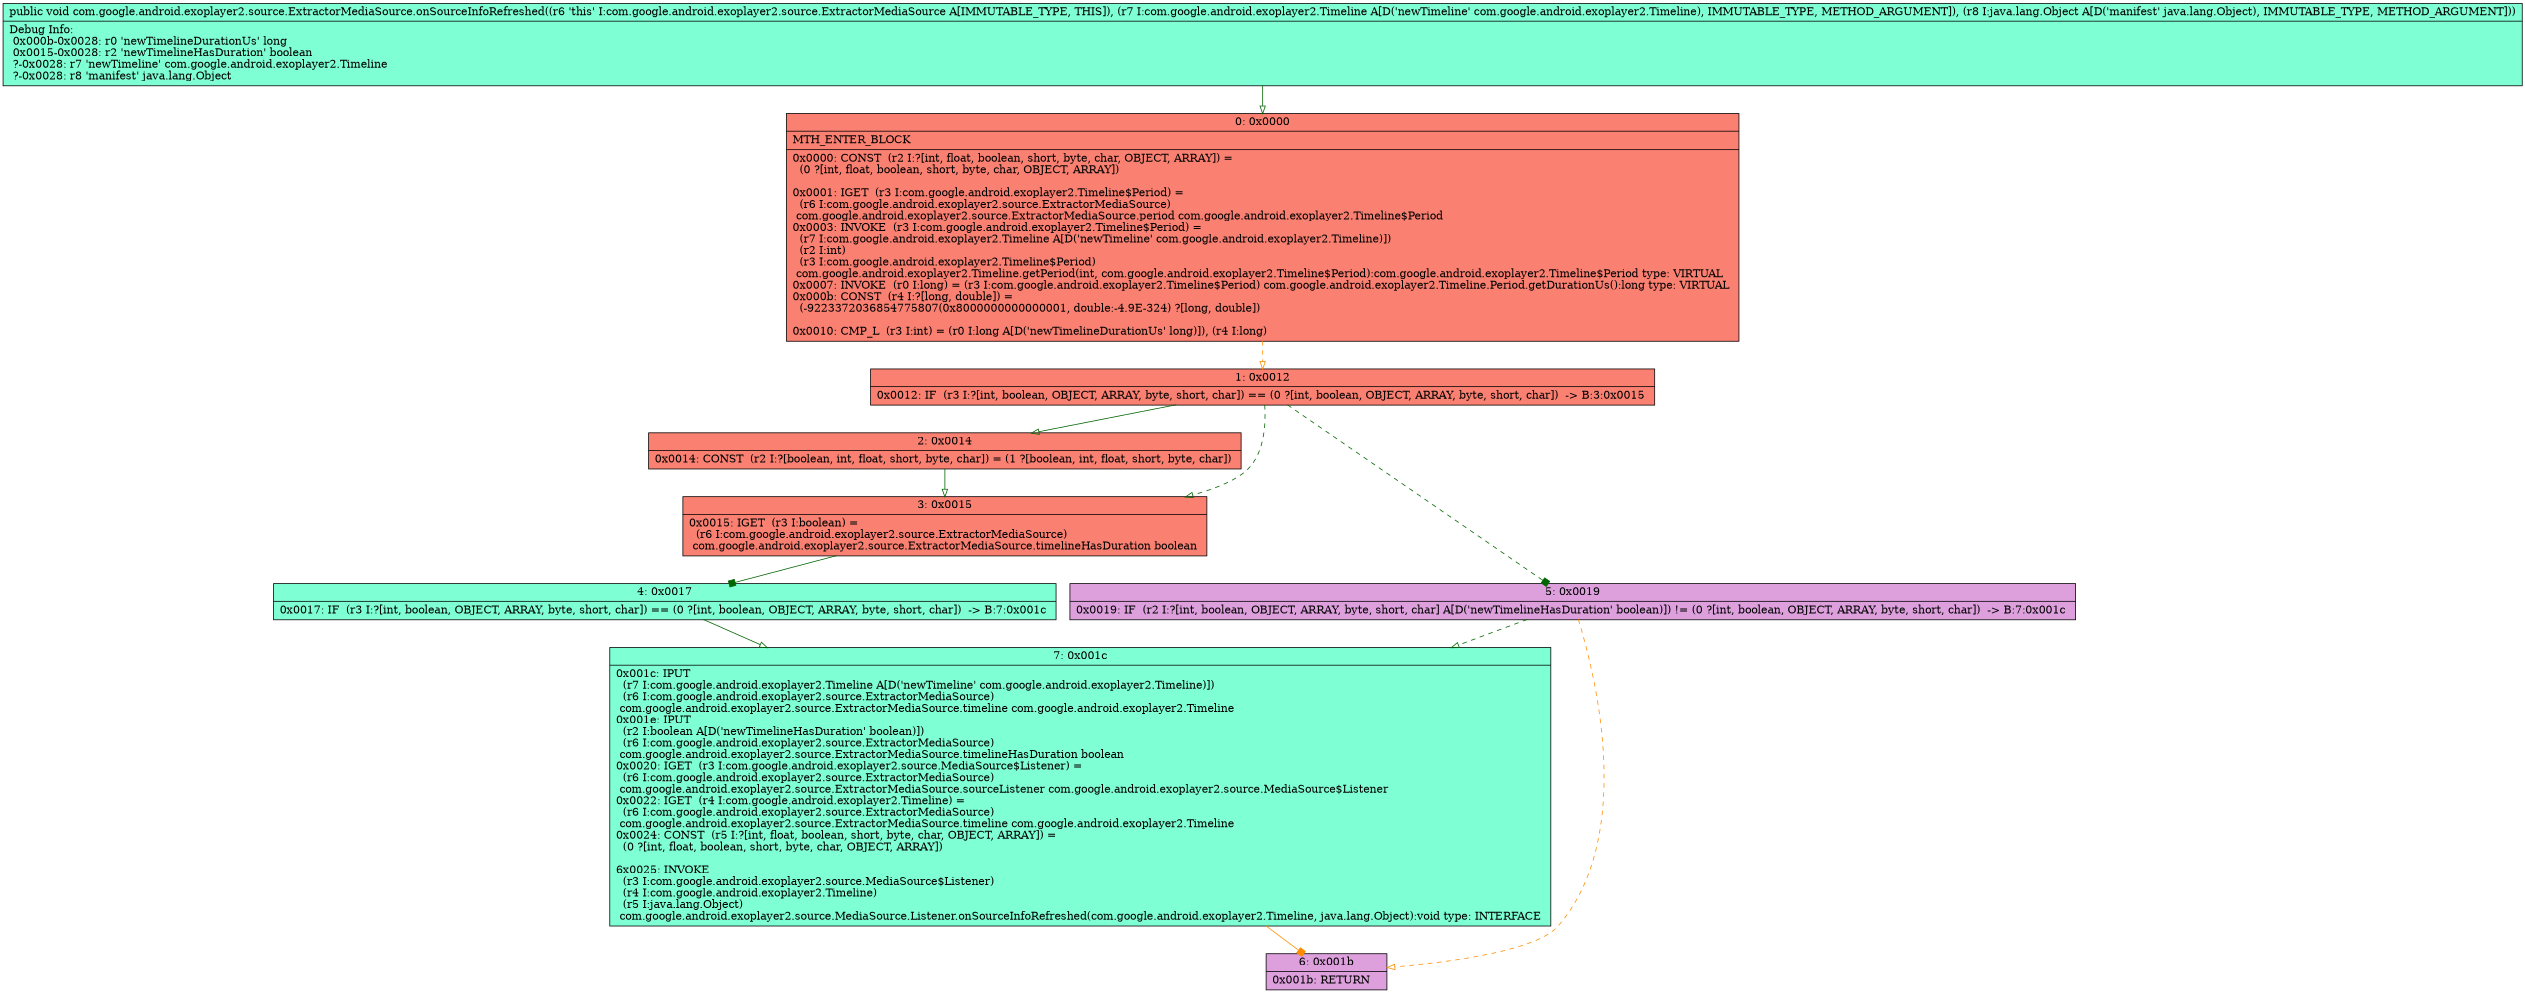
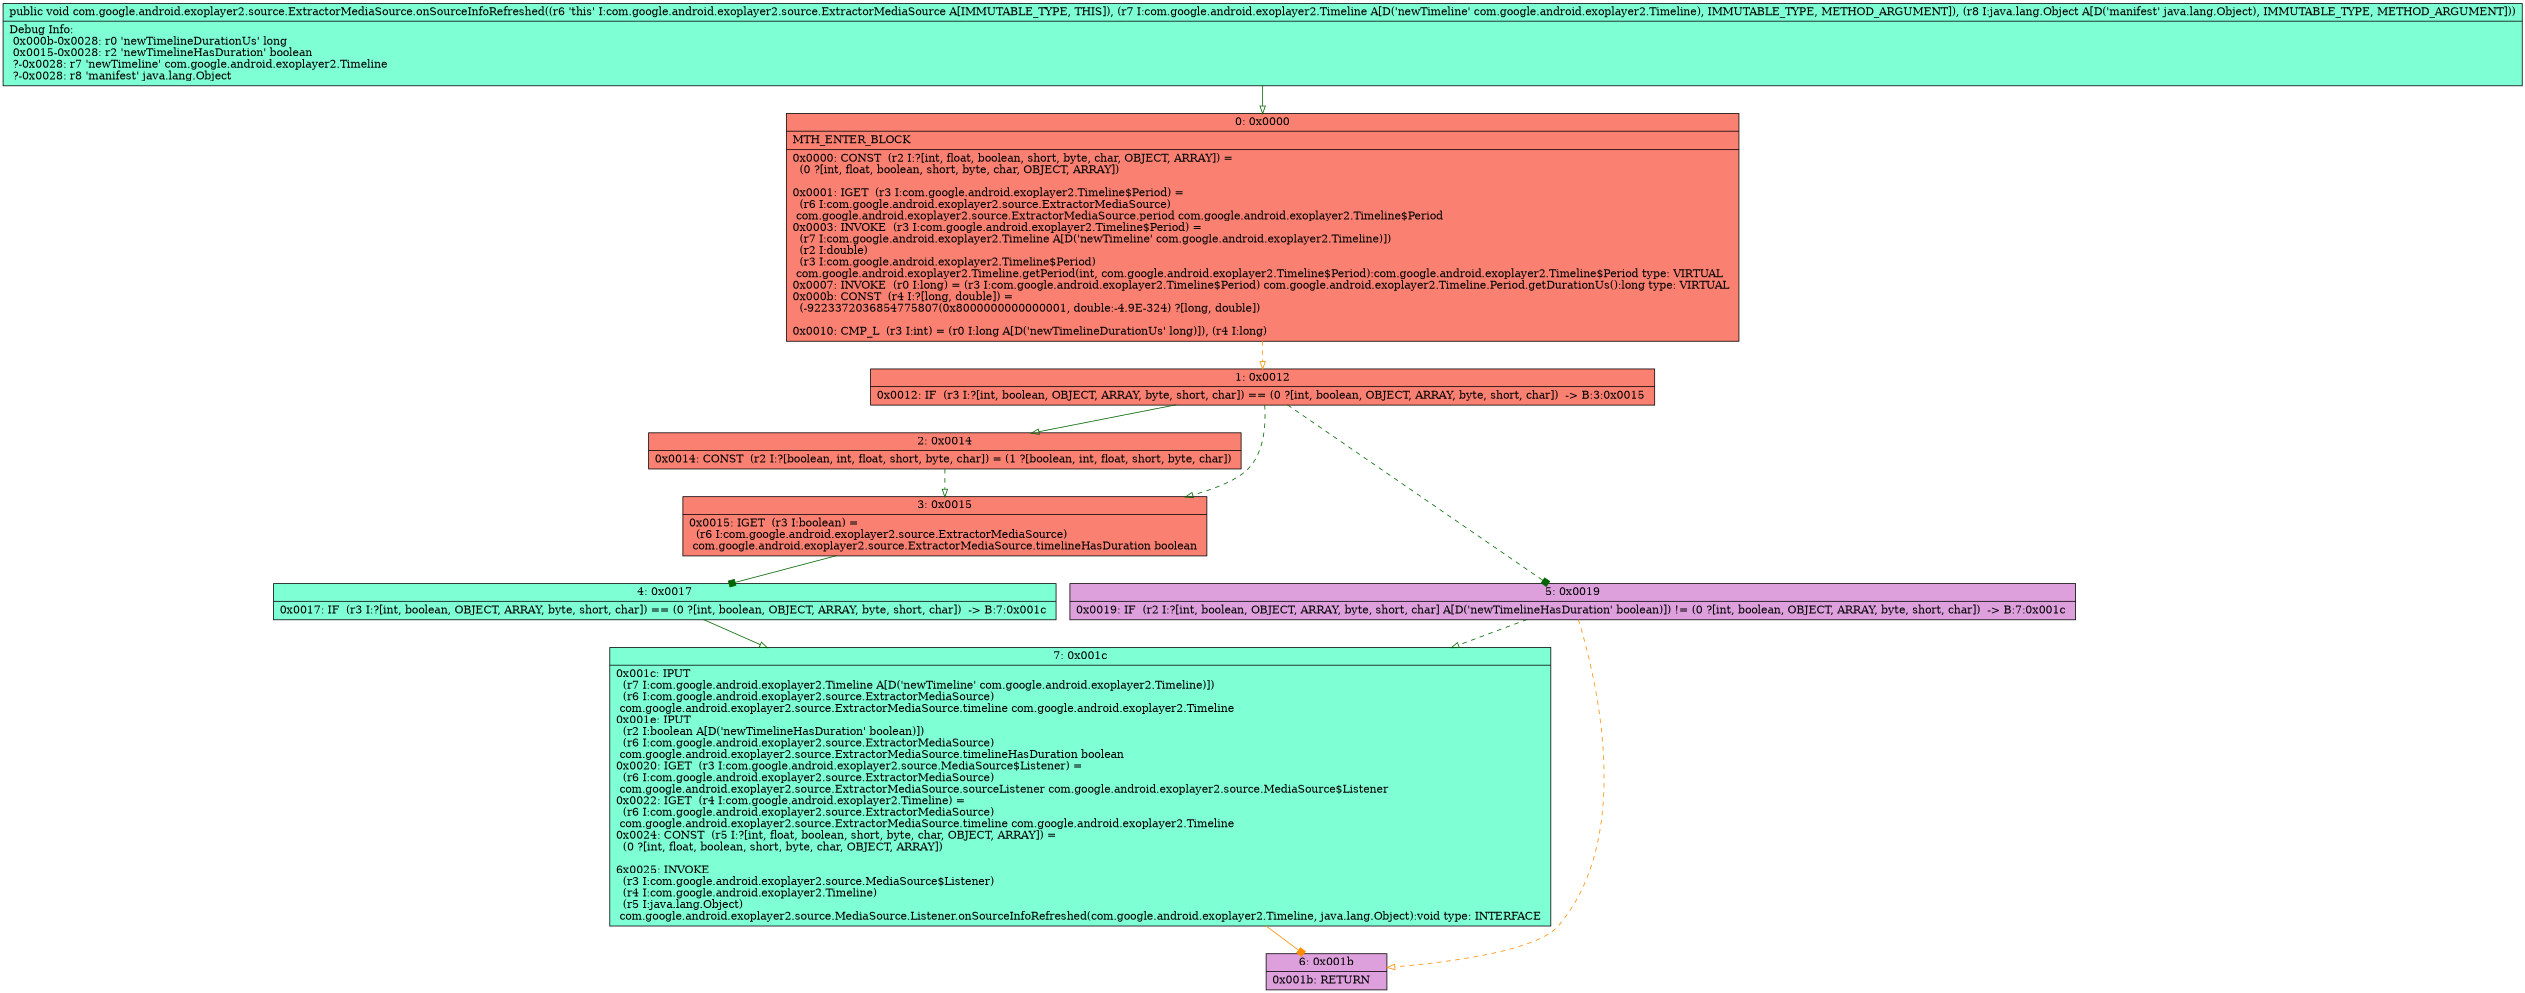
node "0: 0x0000": text "(r2 I:int)" -> "(r2 I:double)"
edge "2: 0x0014" -> "3: 0x0015": style solid -> dashed
